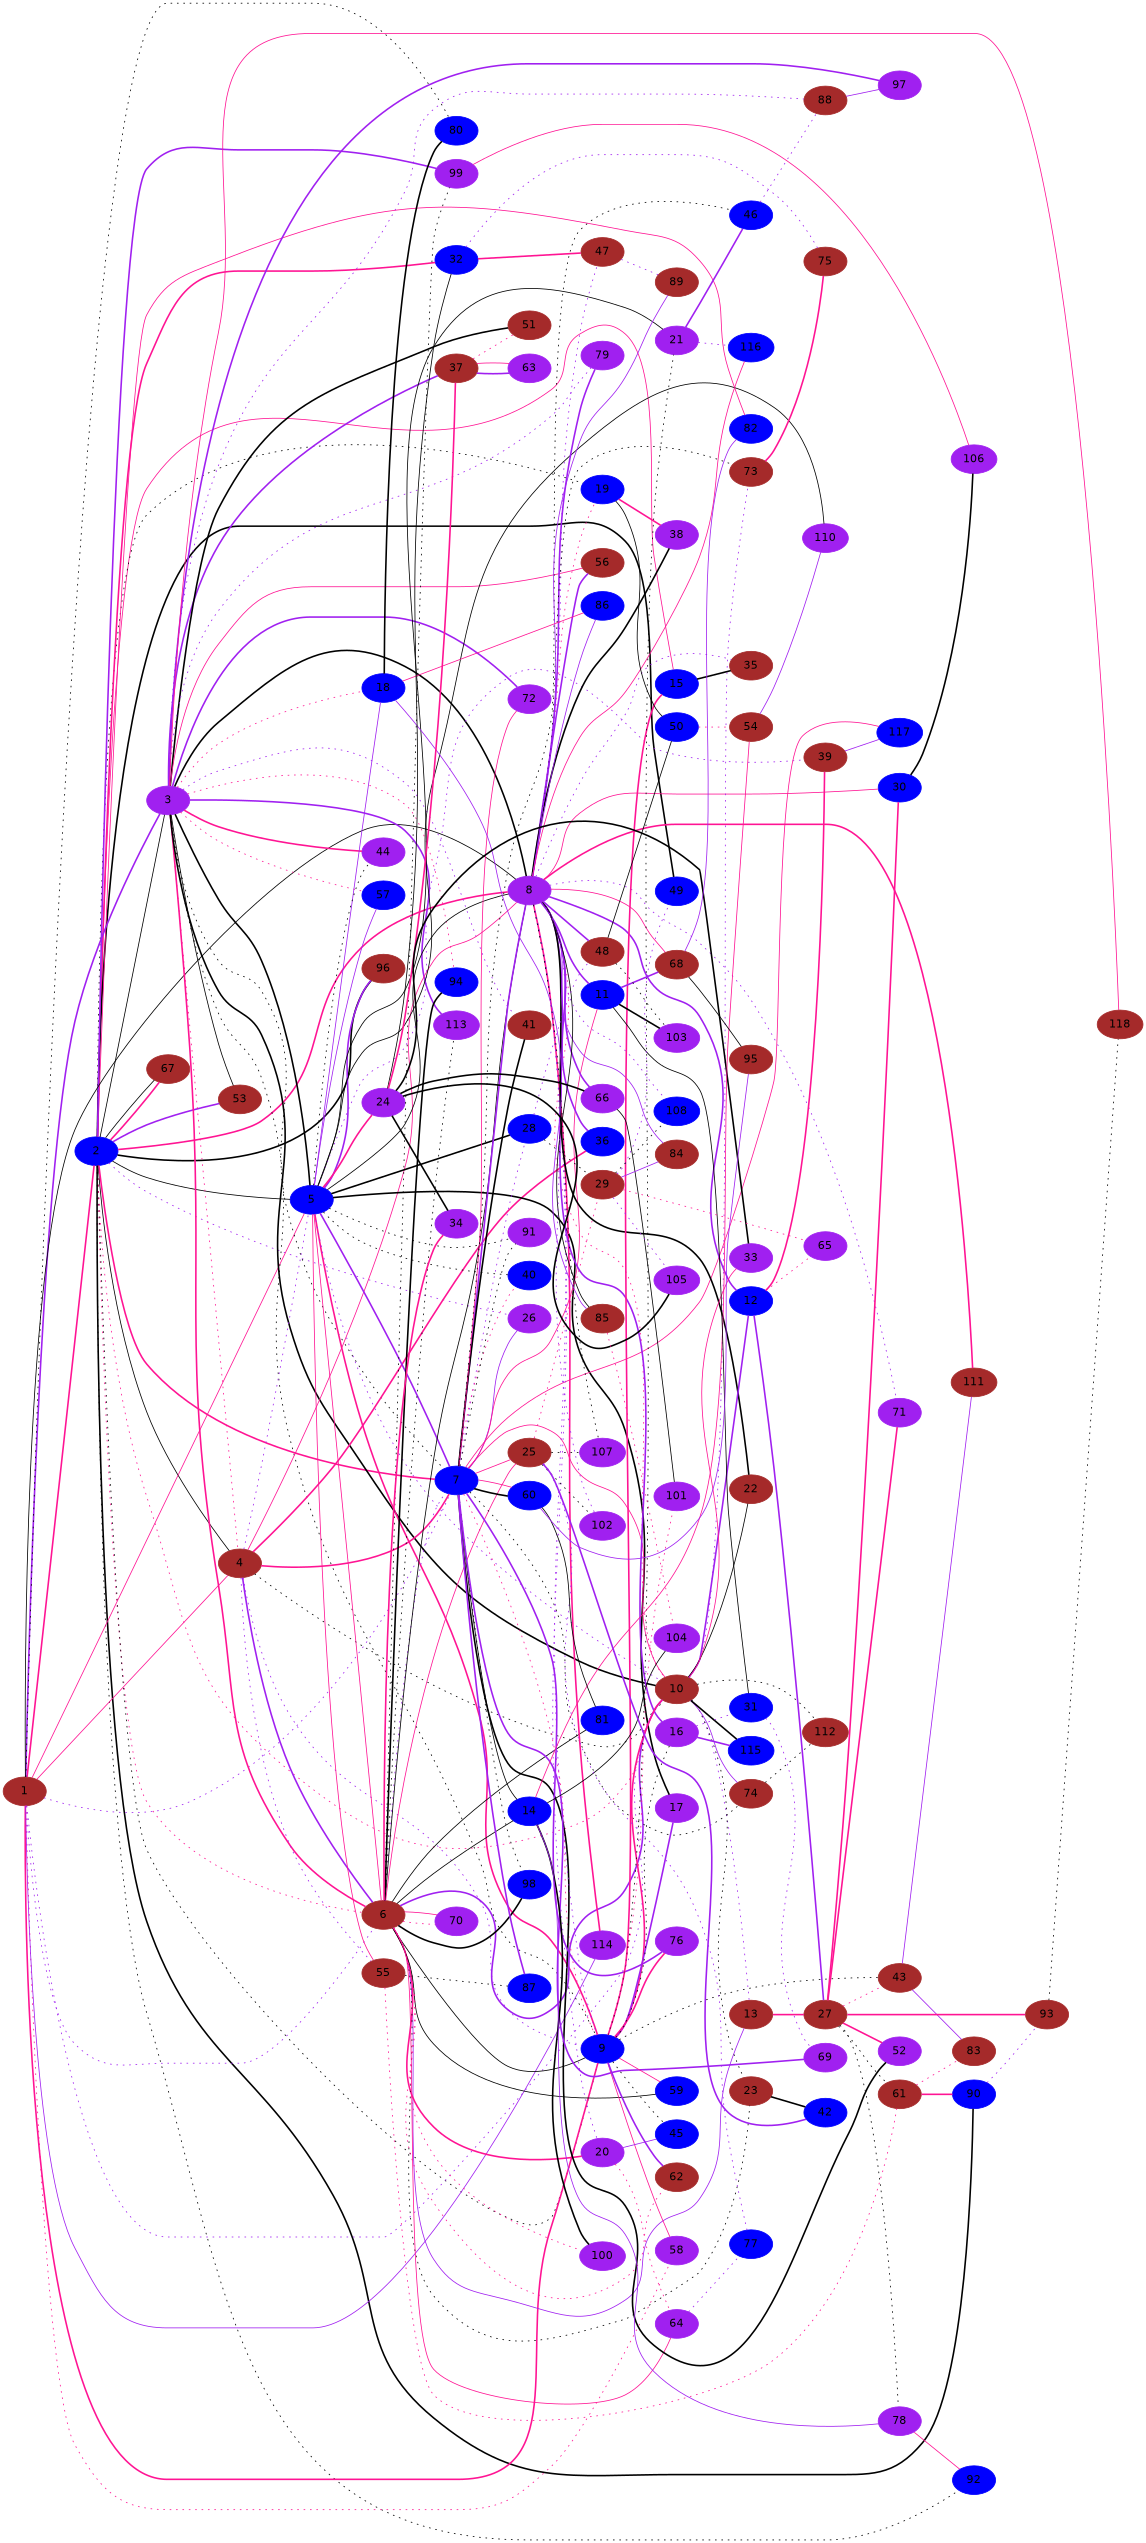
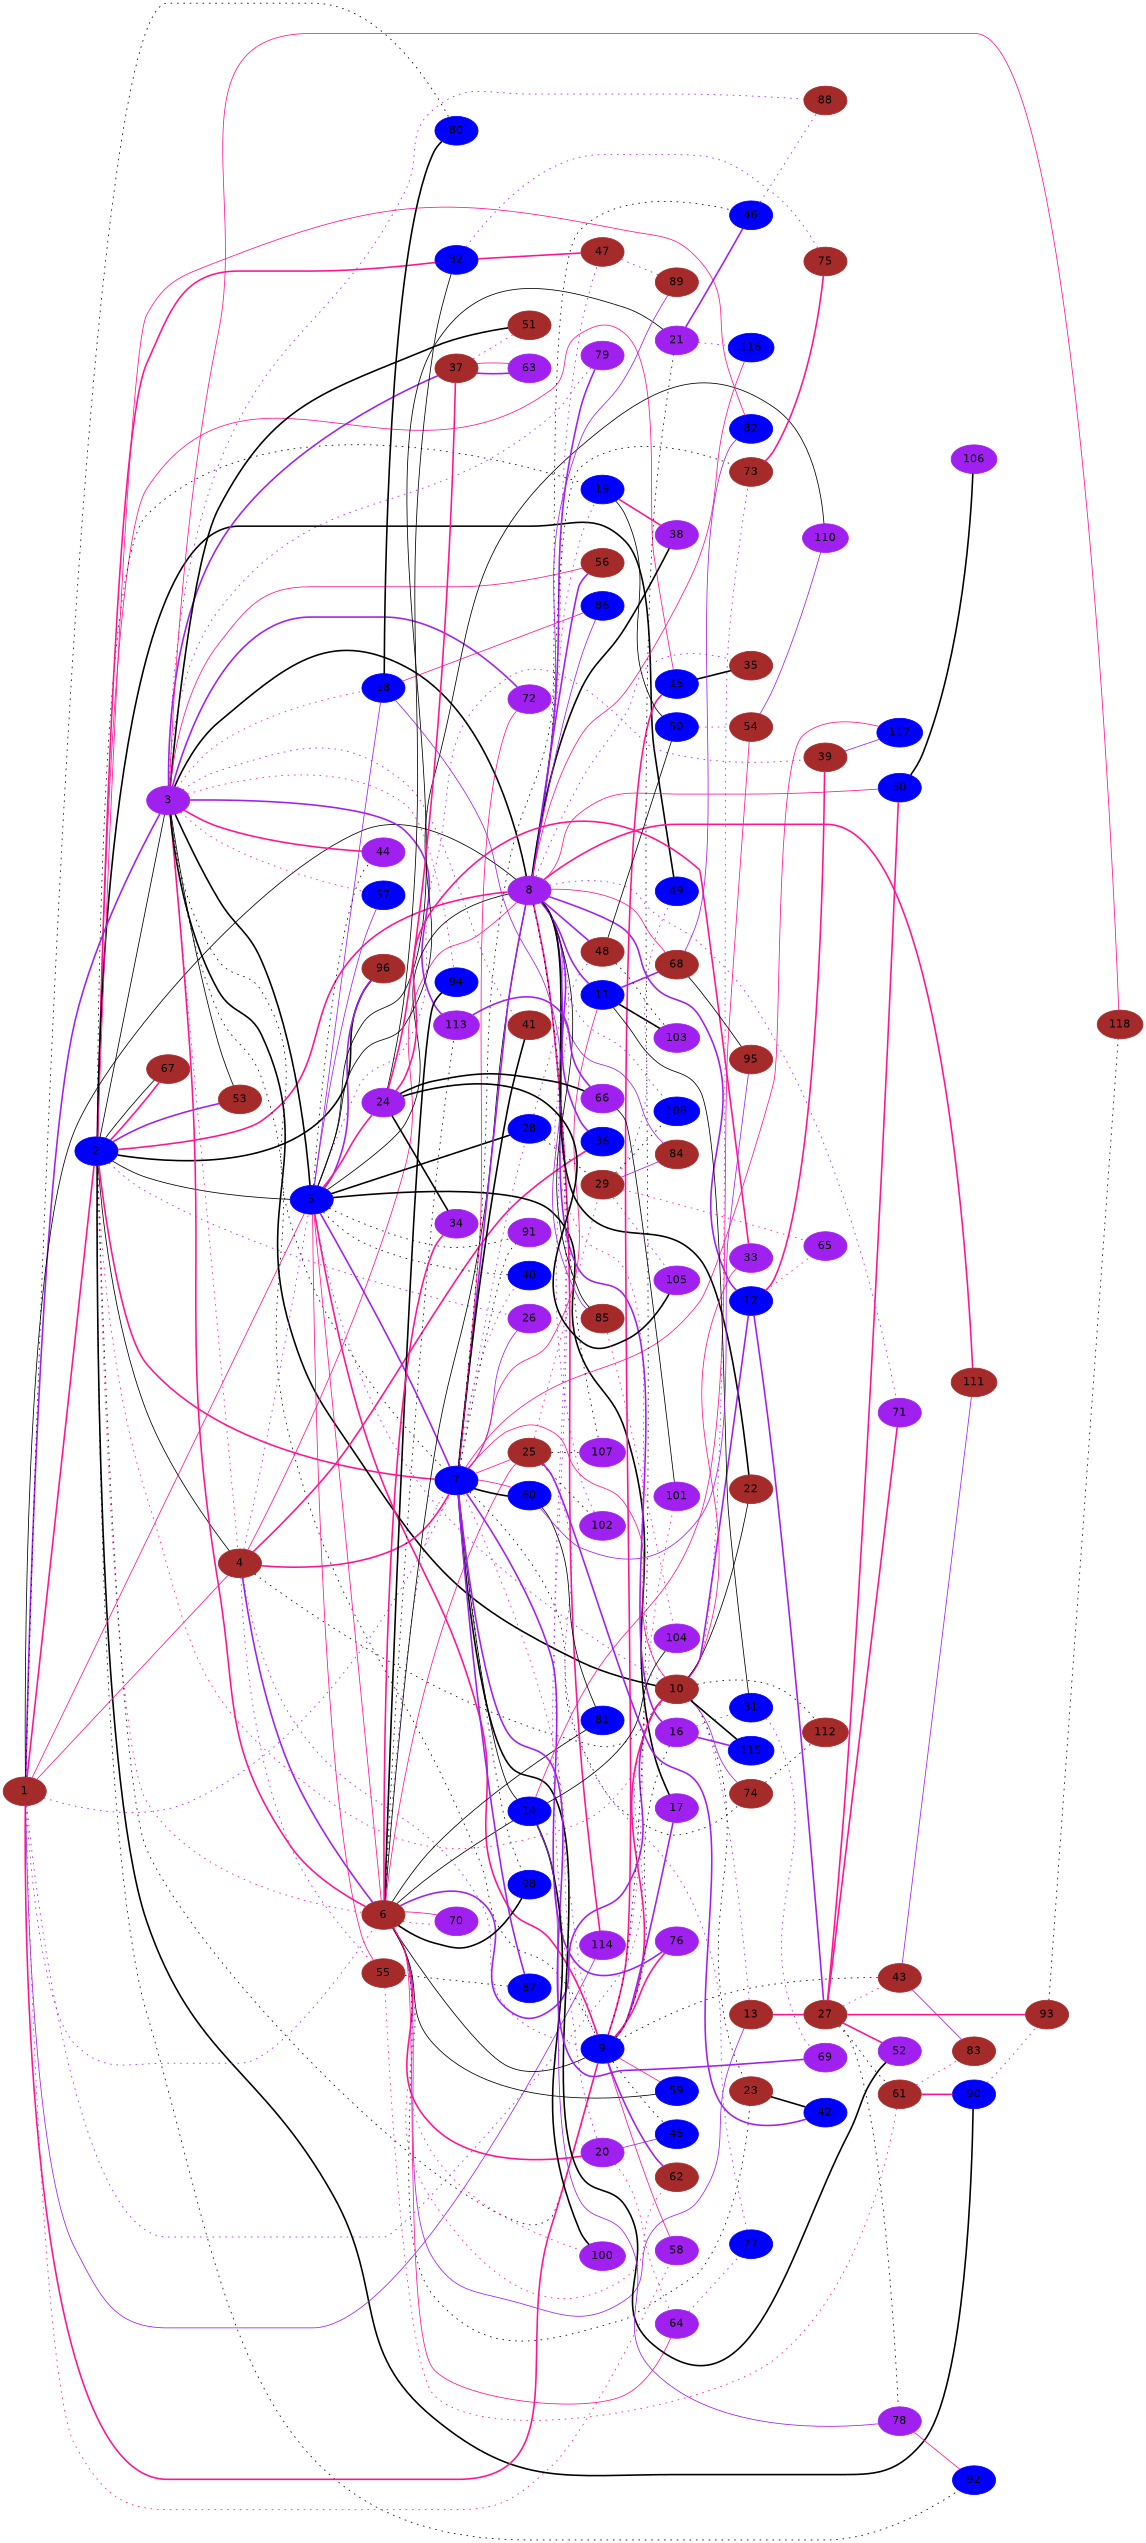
node "97": removed
node "99": removed
edge "24" -- "33": color black -> deeppink
edge "8" -- "66": now "113" -- "66"
